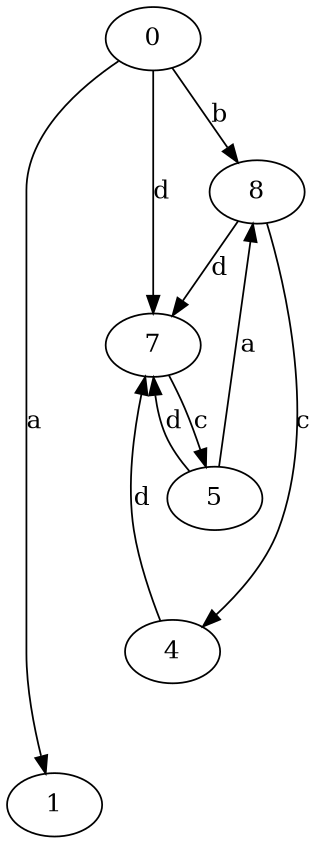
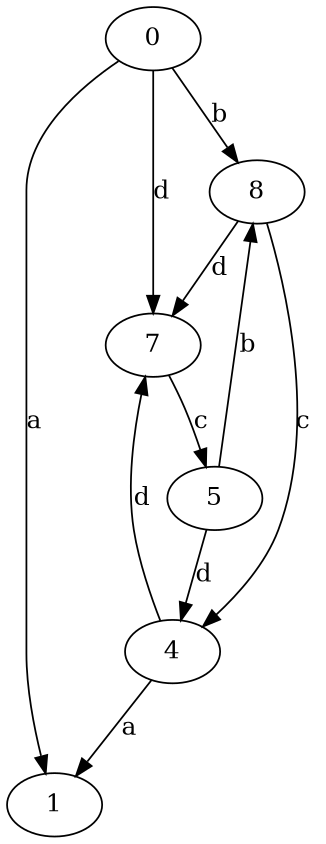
edge "5" -> "8": label "a" -> "b"
edge "5" -> "7": now "5" -> "4"
edge "4" -> "1": added, label "a"
